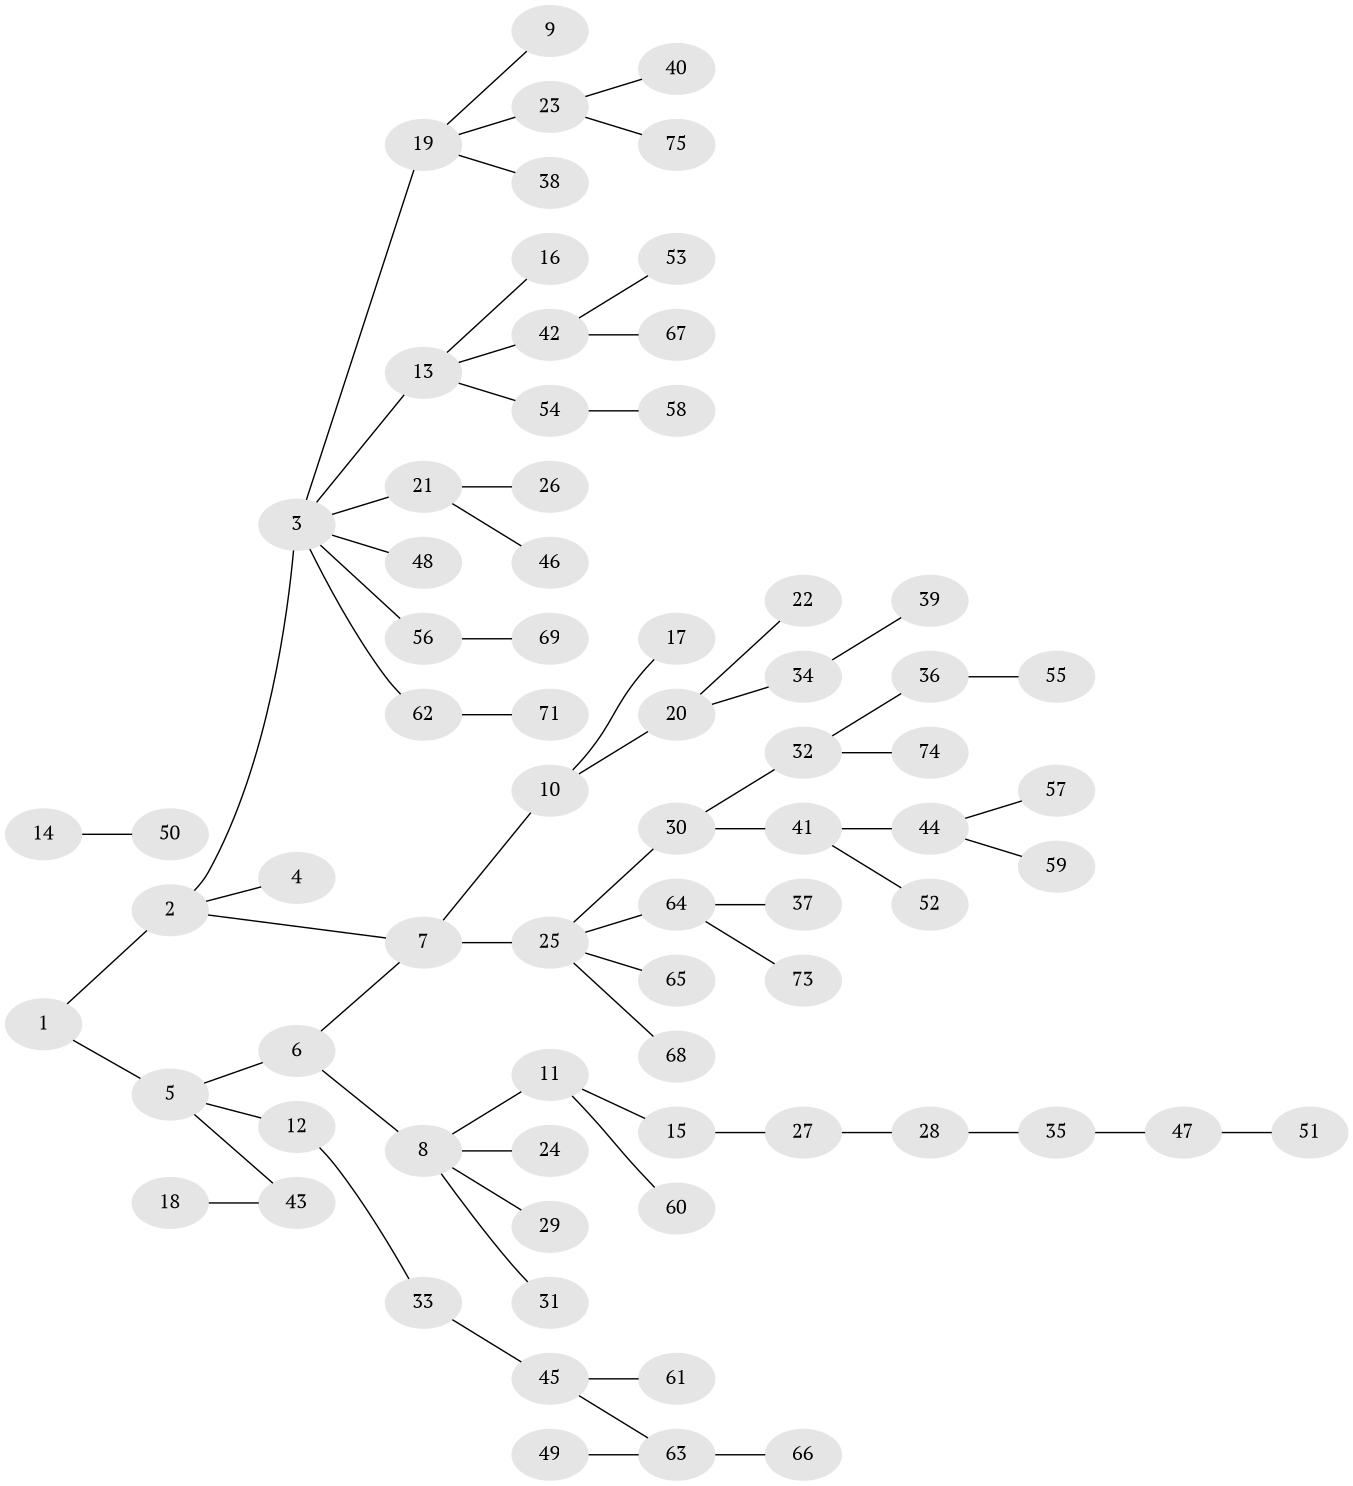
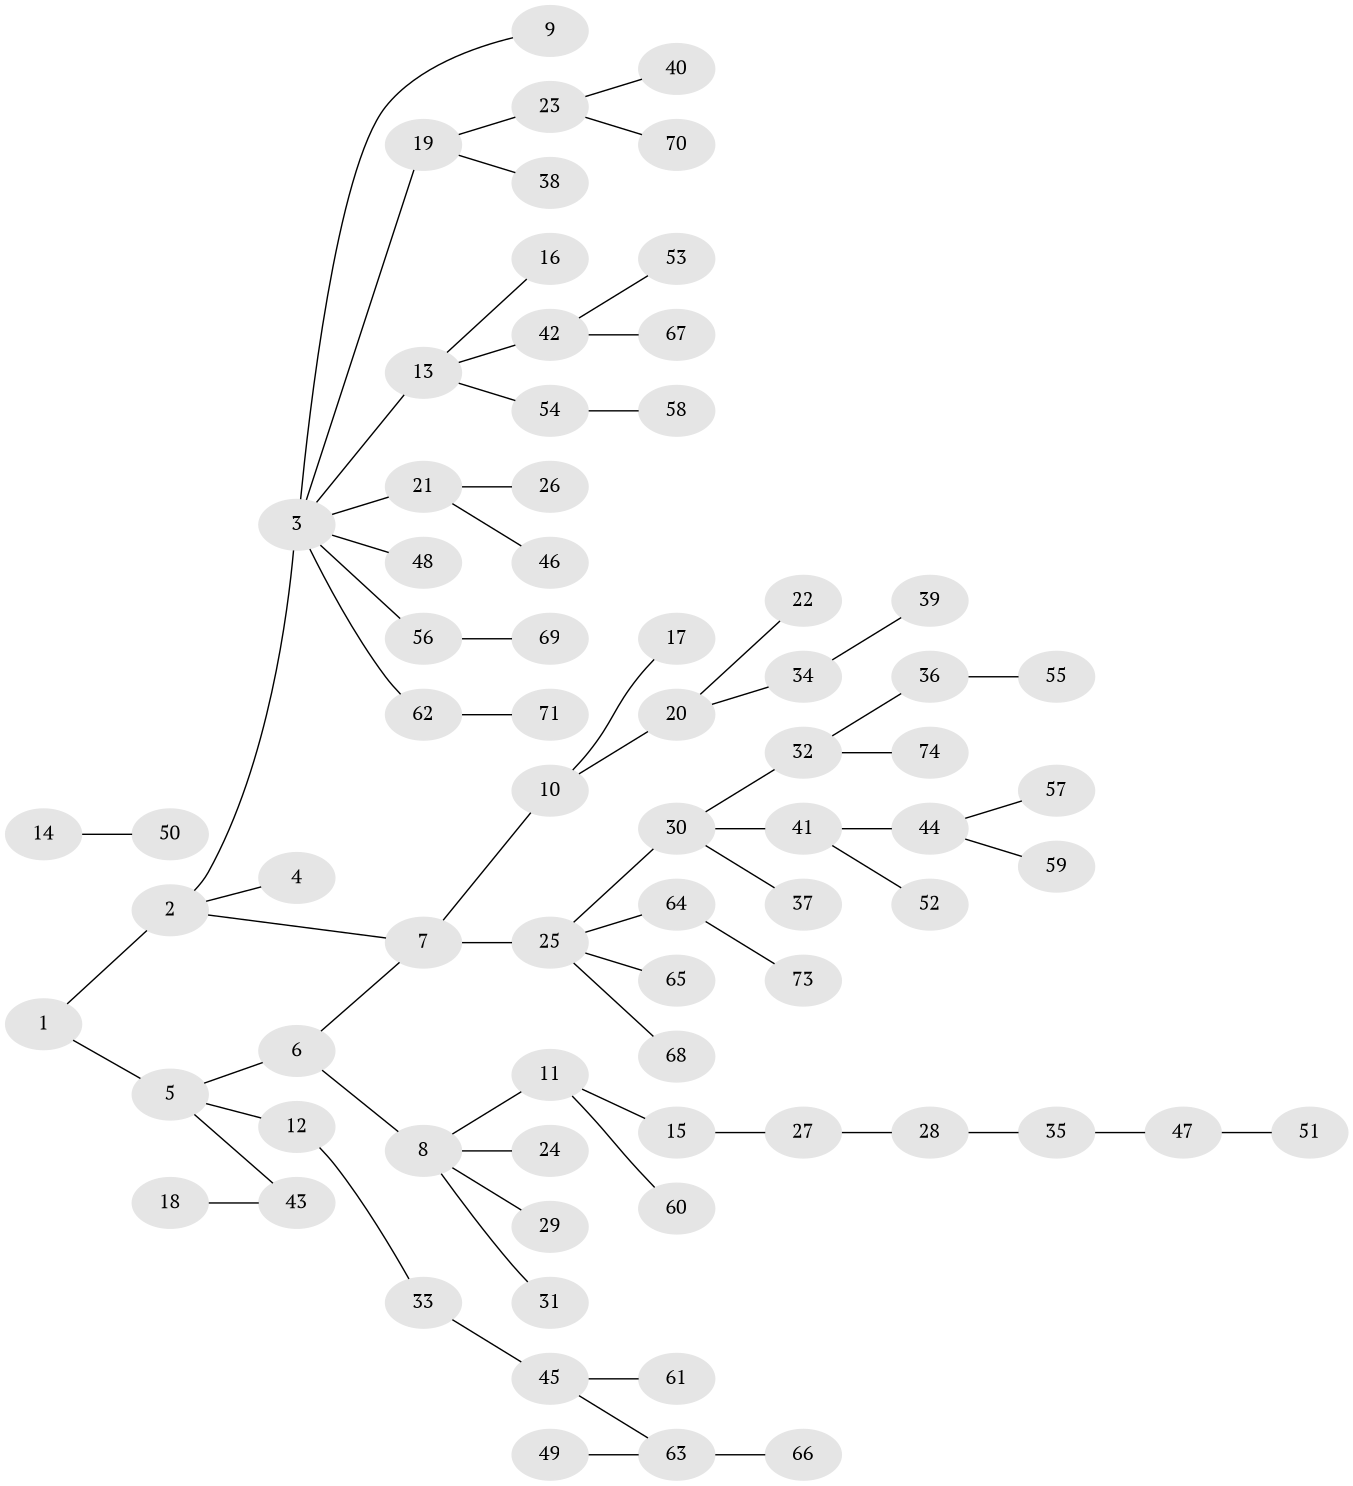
edge "9" -- "19": now "9" -- "3"
node "75": label "75" -> "70"
edge "64" -- "37": now "30" -- "37"
